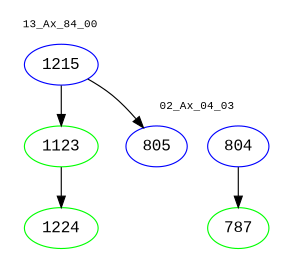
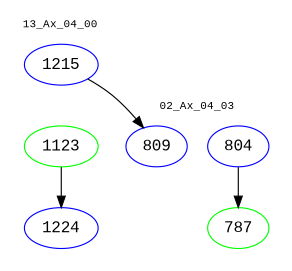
cluster "13_Ax_84_00": label "13_Ax_84_00" -> "13_Ax_04_00"
edge "1215" -> "1123": removed
node "805": label "805" -> "809"
node "1224": color green -> blue
